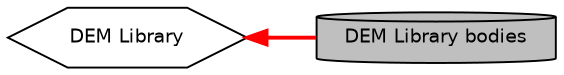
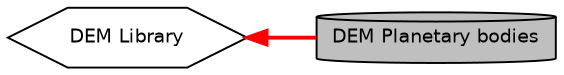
node "DEM Library bodies": label "DEM Library bodies" -> "DEM Planetary bodies"
